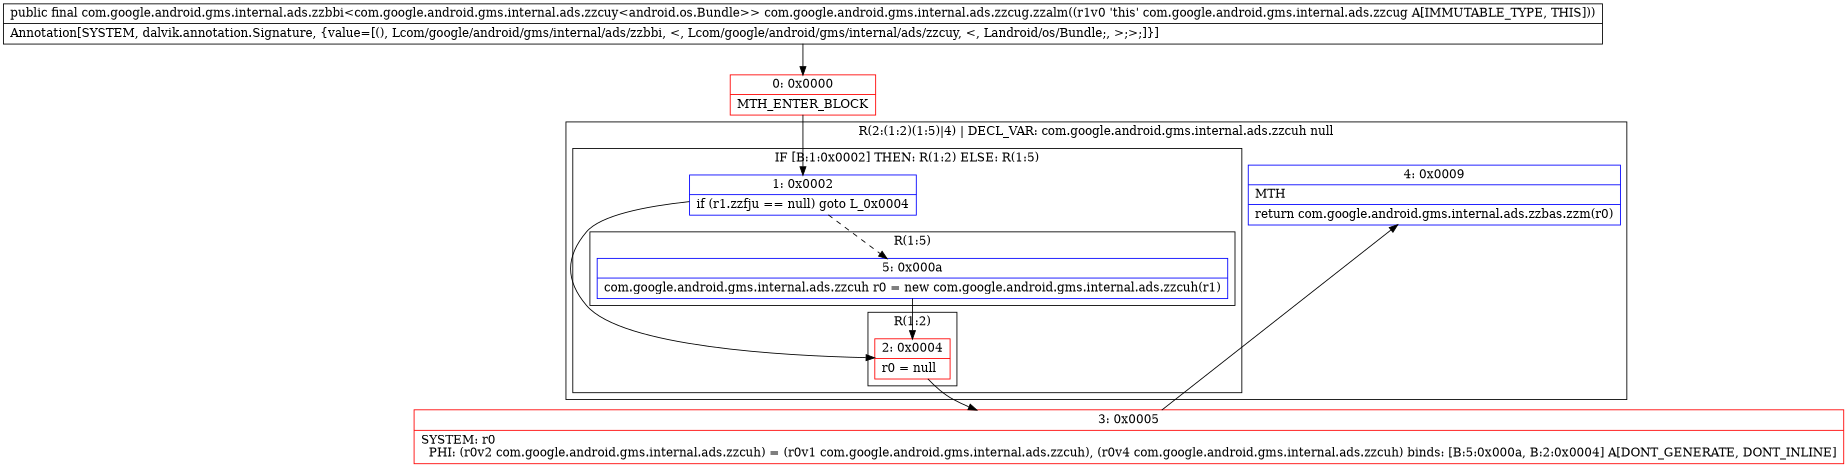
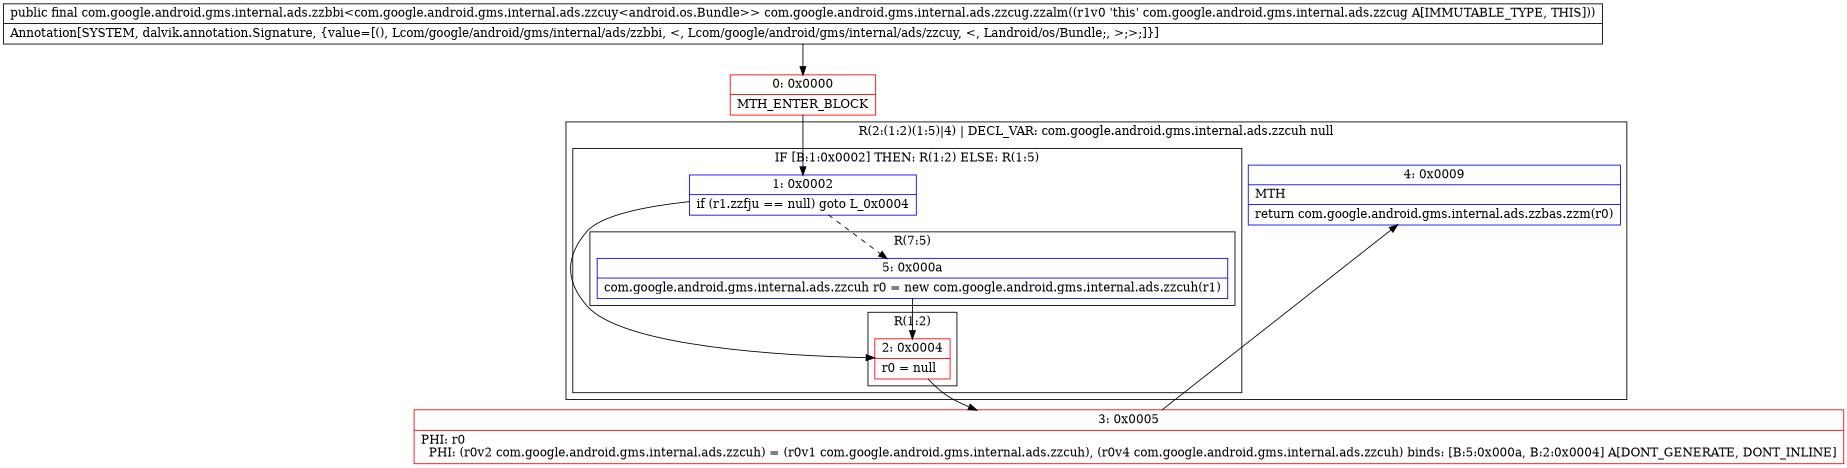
cluster "R(1:5)": label "R(1:5)" -> "R(7:5)"
node "3: 0x0005": text "SYSTEM: r0" -> "PHI: r0"
